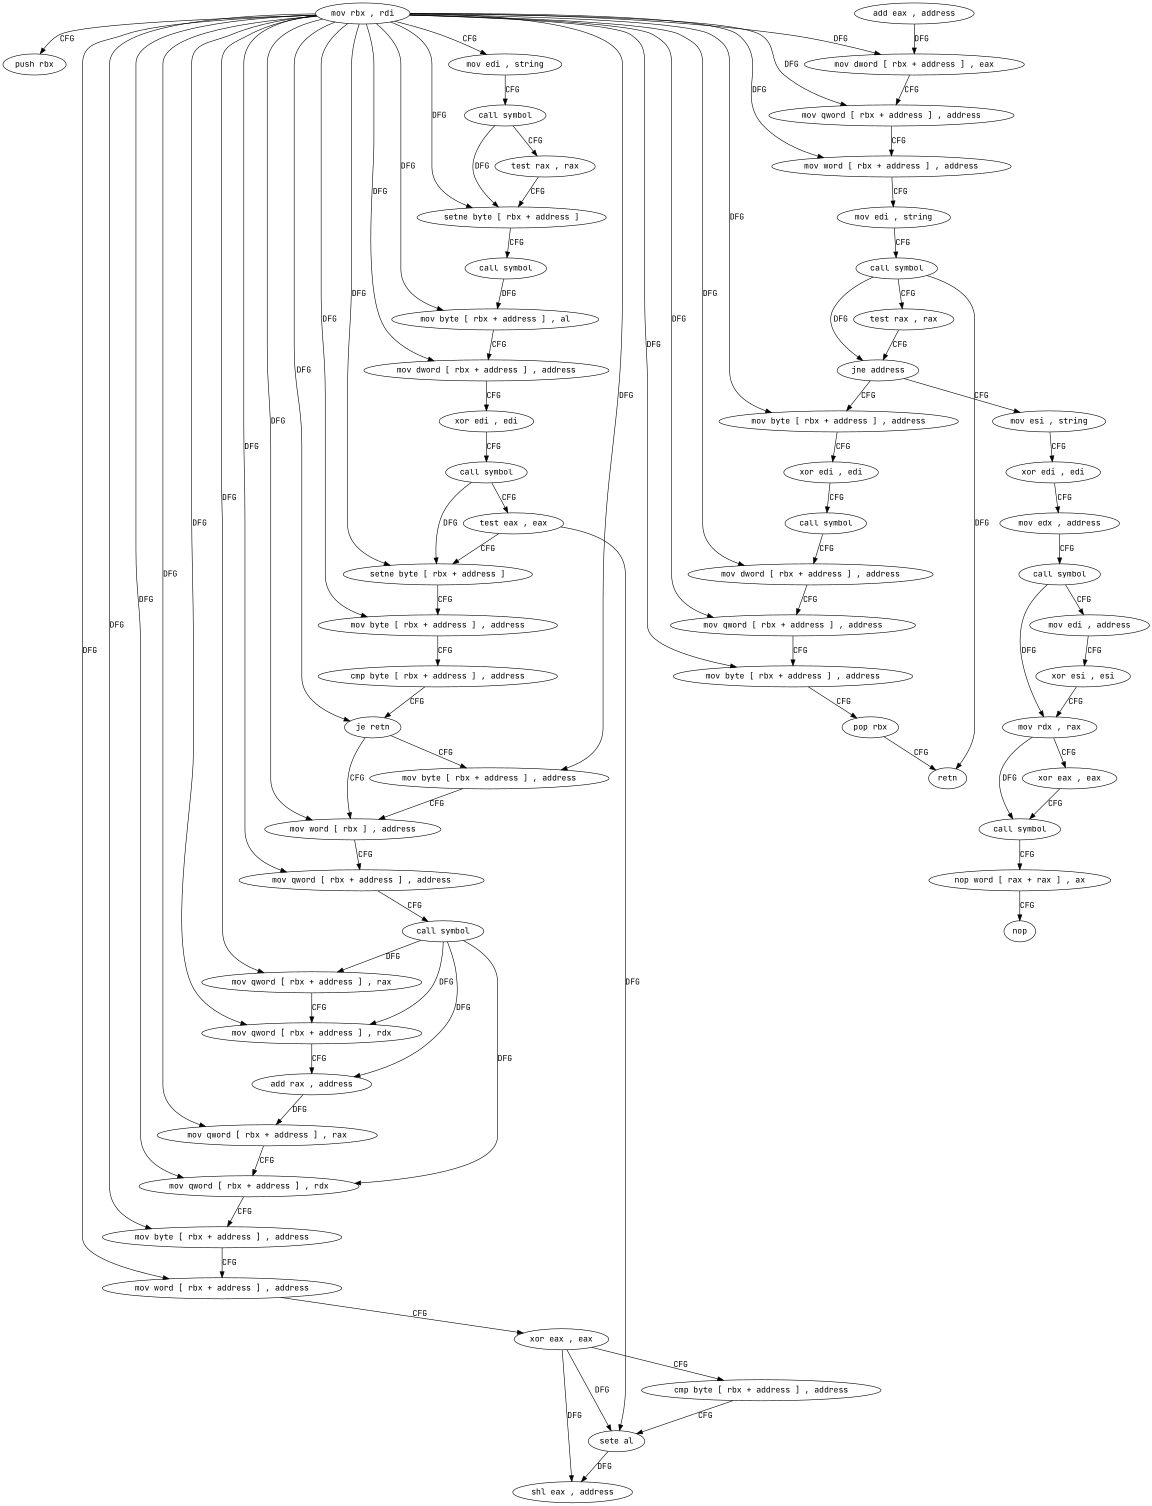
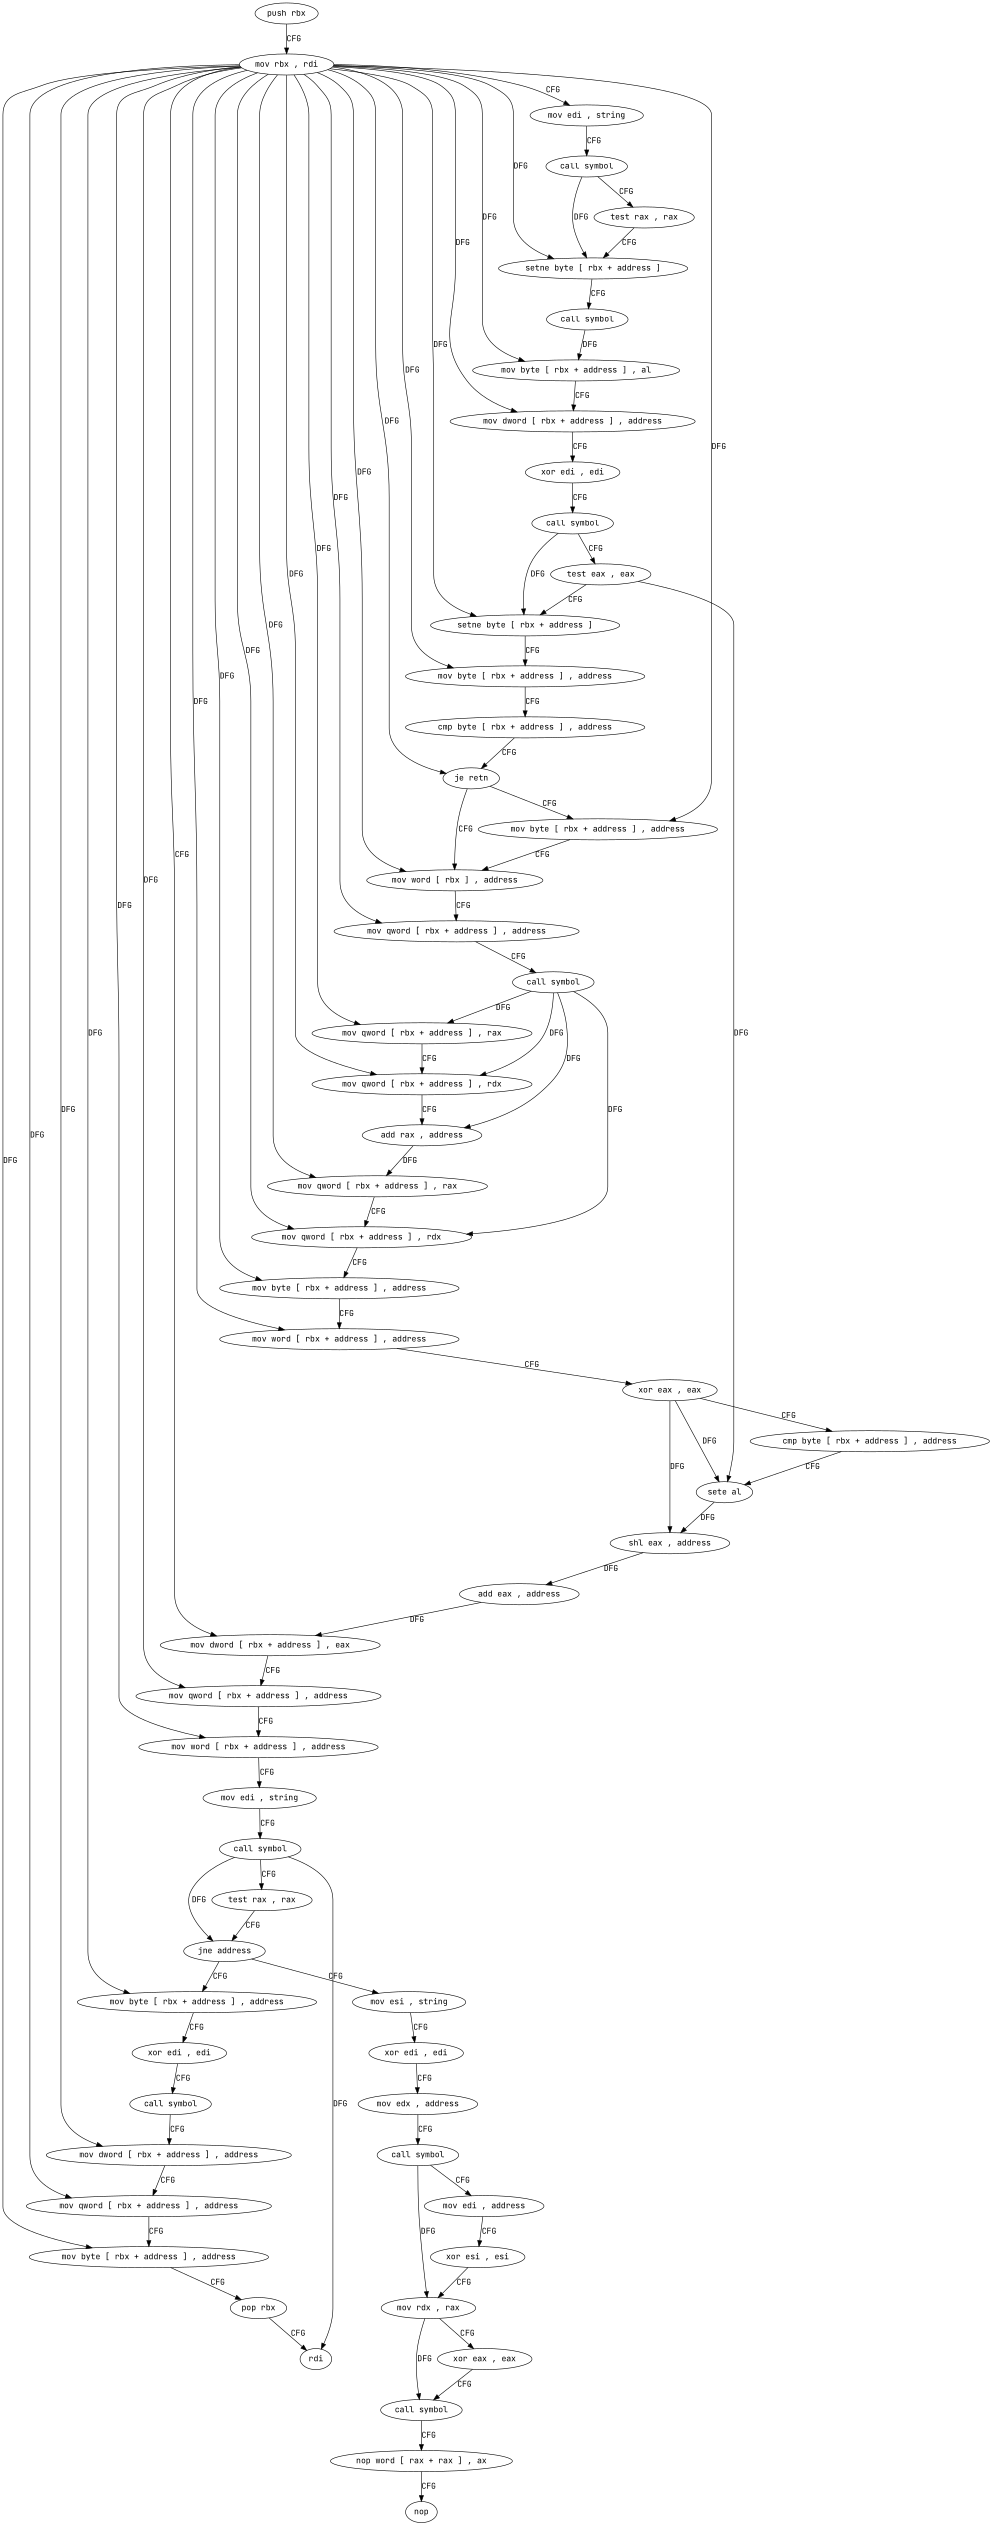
edge "mov rbx , rdi" -> "push rbx": reversed
edge "mov rbx , rdi" -> "mov dword [ rbx + address ] , eax": label "DFG" -> "CFG"
node "retn": label "retn" -> "rdi"
edge "shl eax , address" -> "add eax , address": added, label "DFG"
